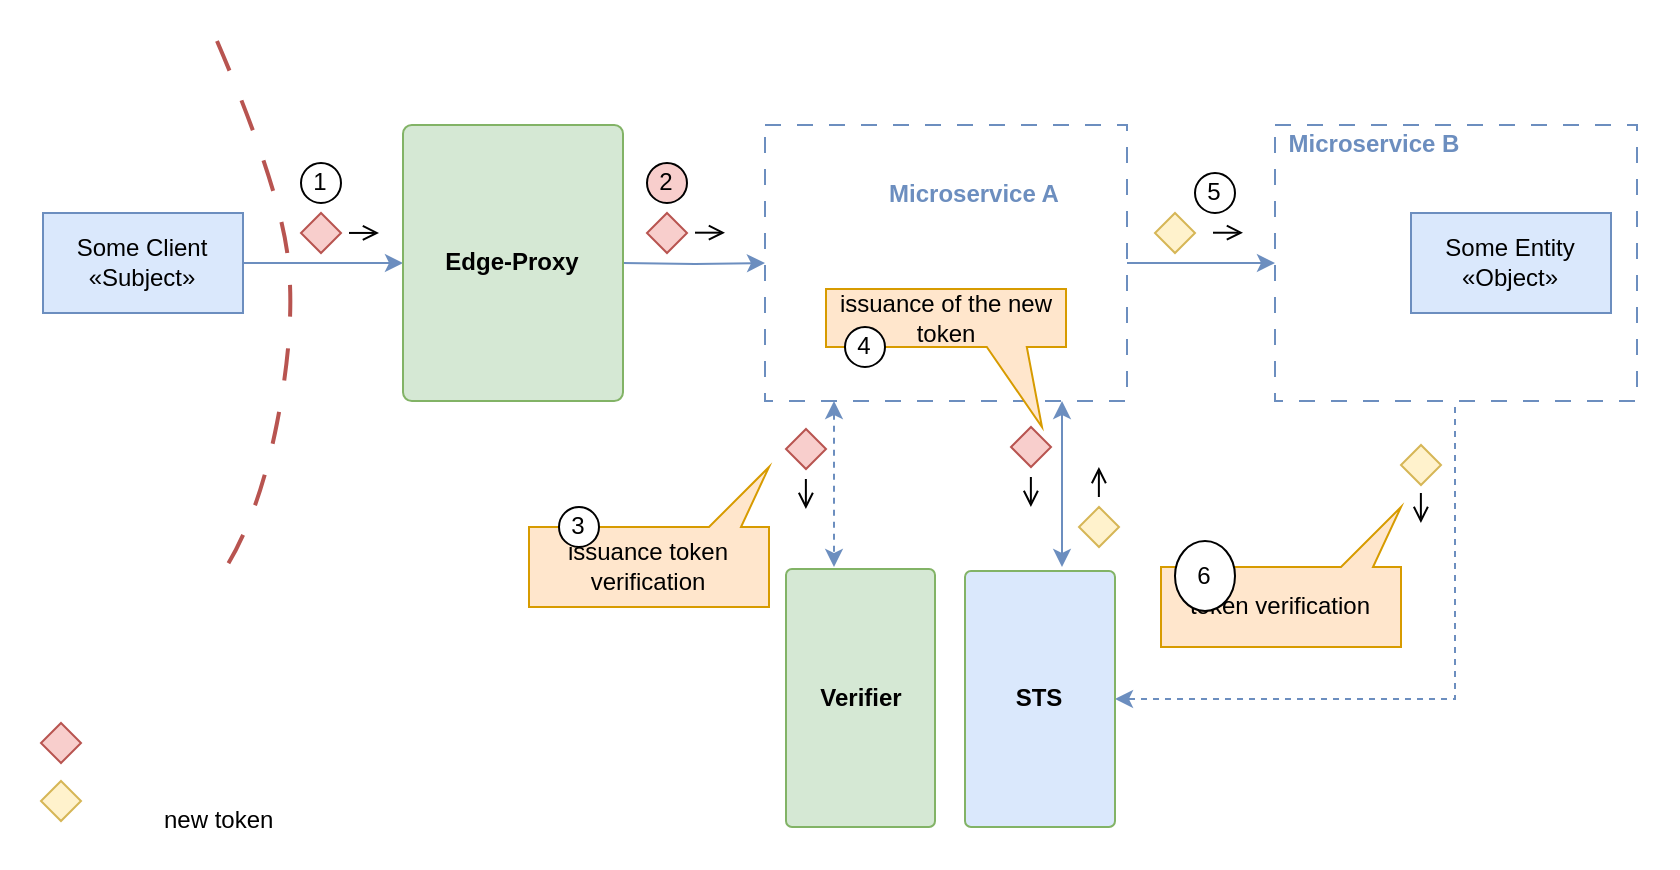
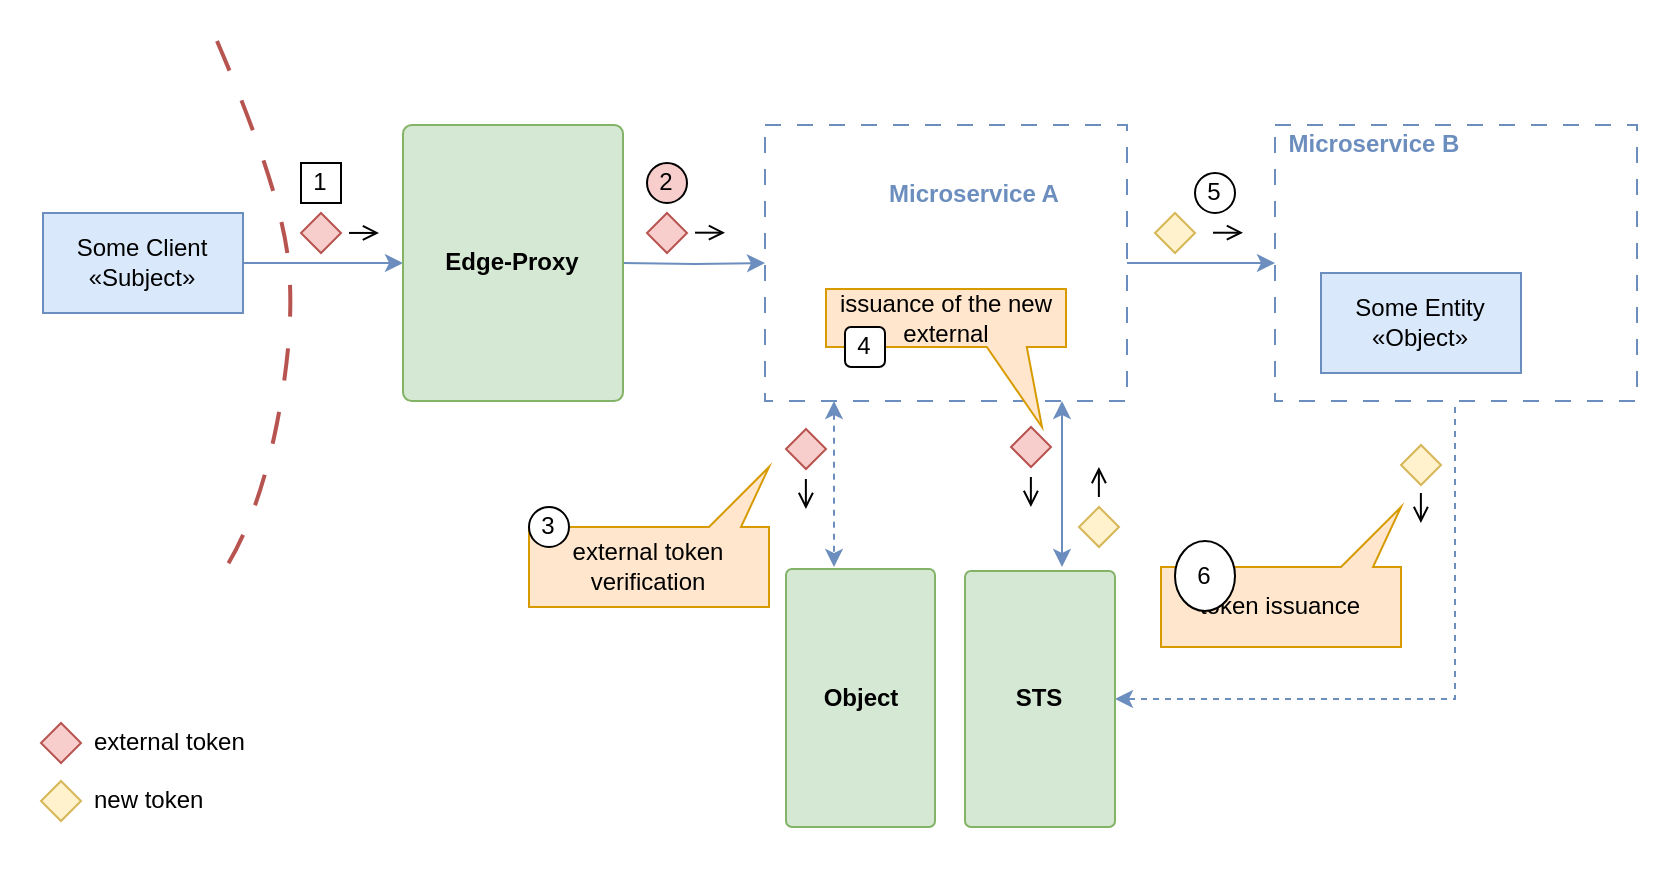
node "1": shape ellipse -> rectangle
node "Some Entity «Object»": moved (1511, 263) -> (1421, 323)
node "issuance of the new token": label "issuance of the new token" -> "issuance of the new external"
node "4": shape ellipse -> rounded rectangle
node "3": moved (579, 527) -> (549, 527)
node "issuance token verification": label "issuance token verification" -> "external token verification"
node "token verification": label "token verification" -> "token issuance"
node "Verifier": label "Verifier" -> "Object"
node "STS": fillcolor #dae8fc -> #d5e8d4
node "external token": added
node "new token": moved (306, 821) -> (236, 801)
